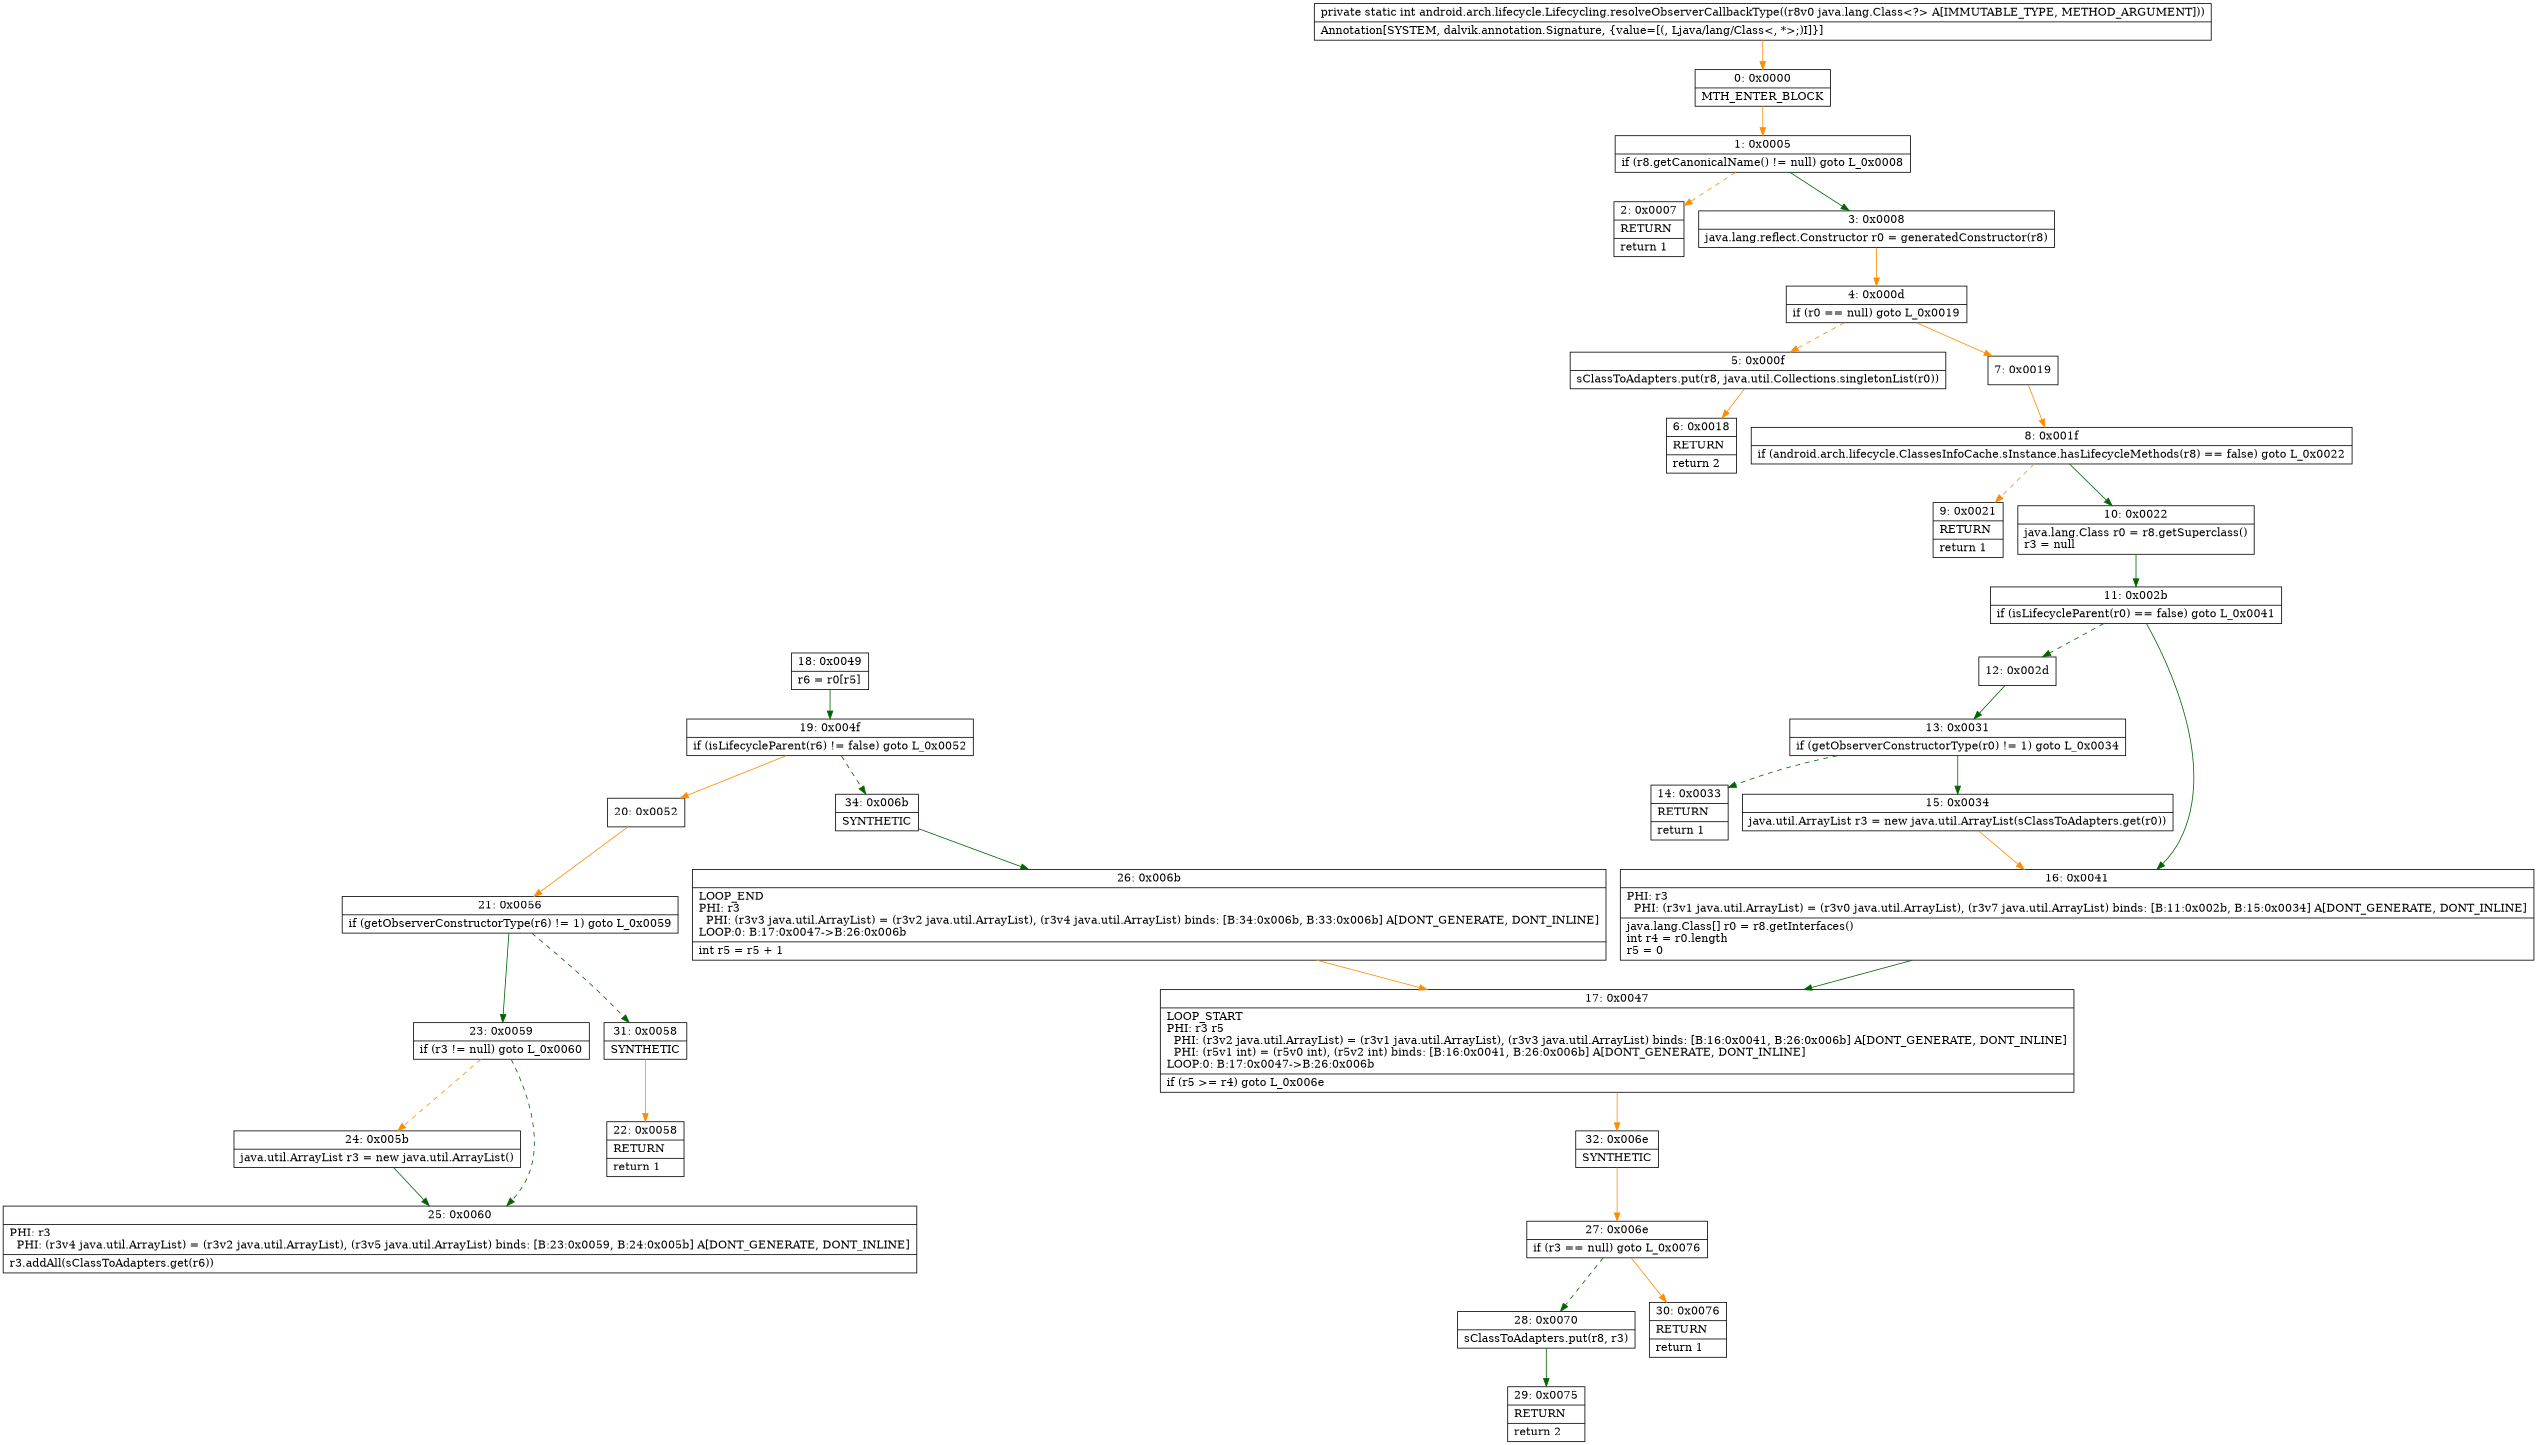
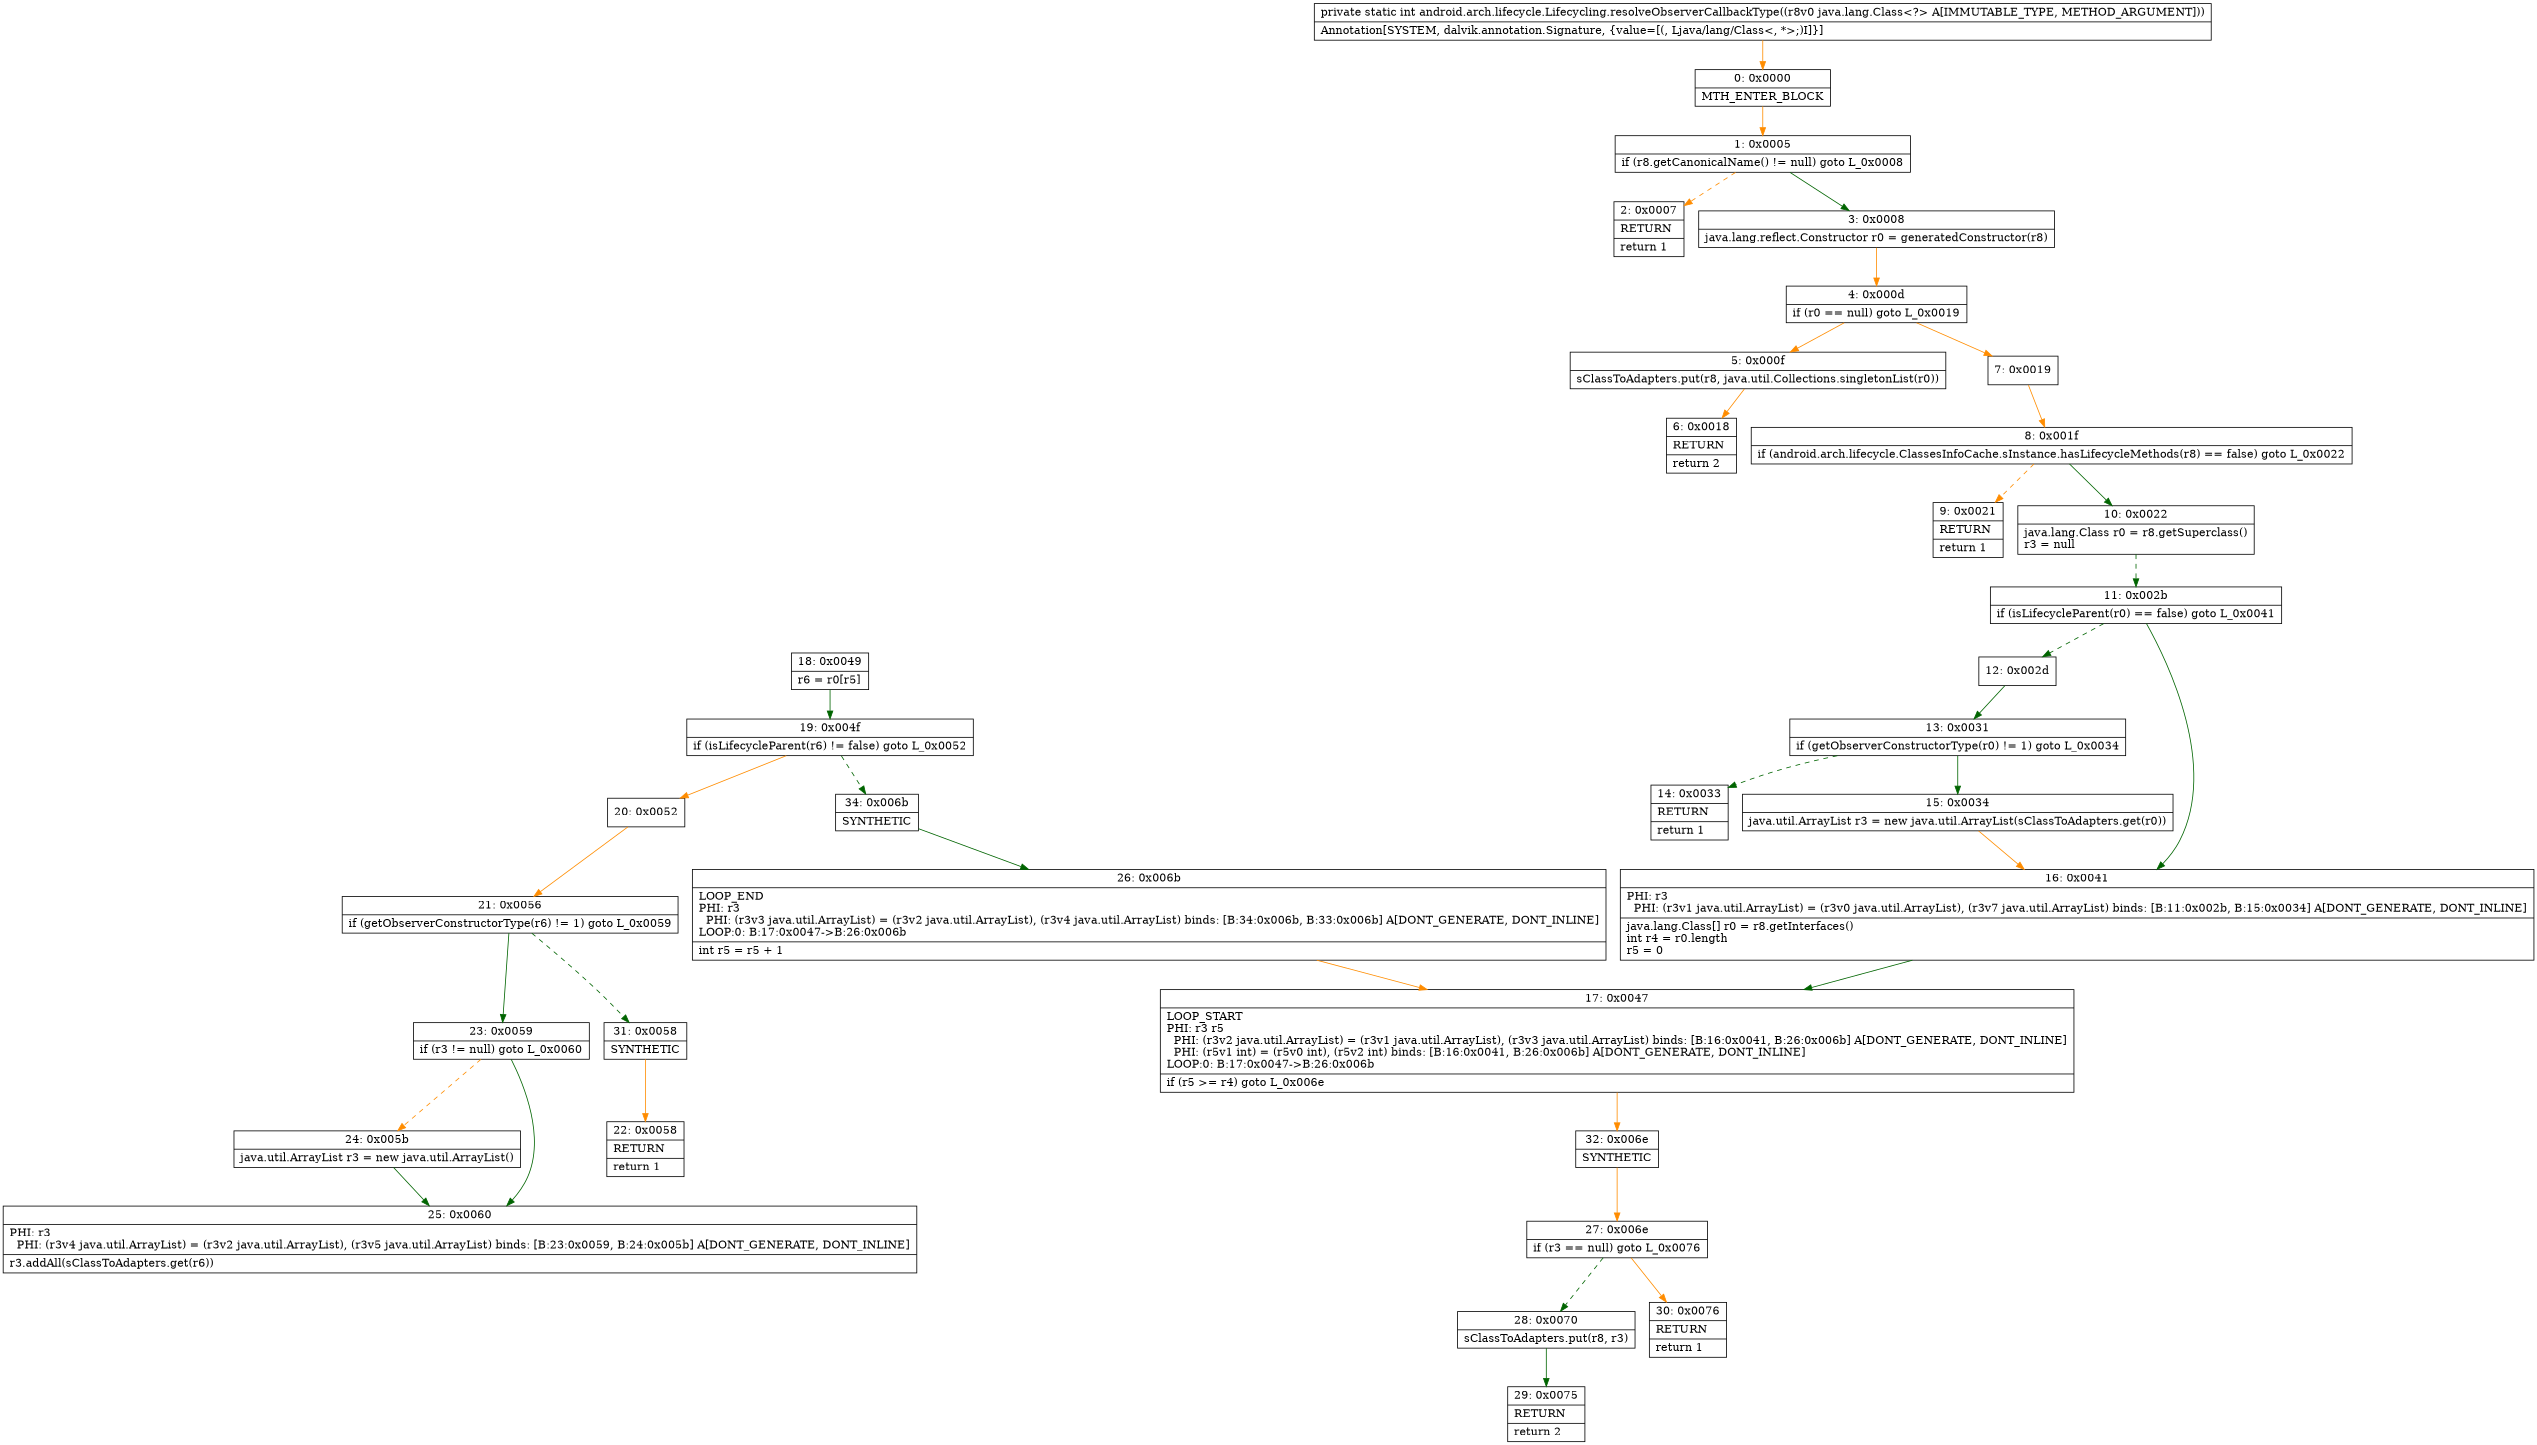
edge "4: 0x000d" -> "5: 0x000f": style dashed -> solid
edge "10: 0x0022" -> "11: 0x002b": style solid -> dashed
edge "23: 0x0059" -> "25: 0x0060": style dashed -> solid
